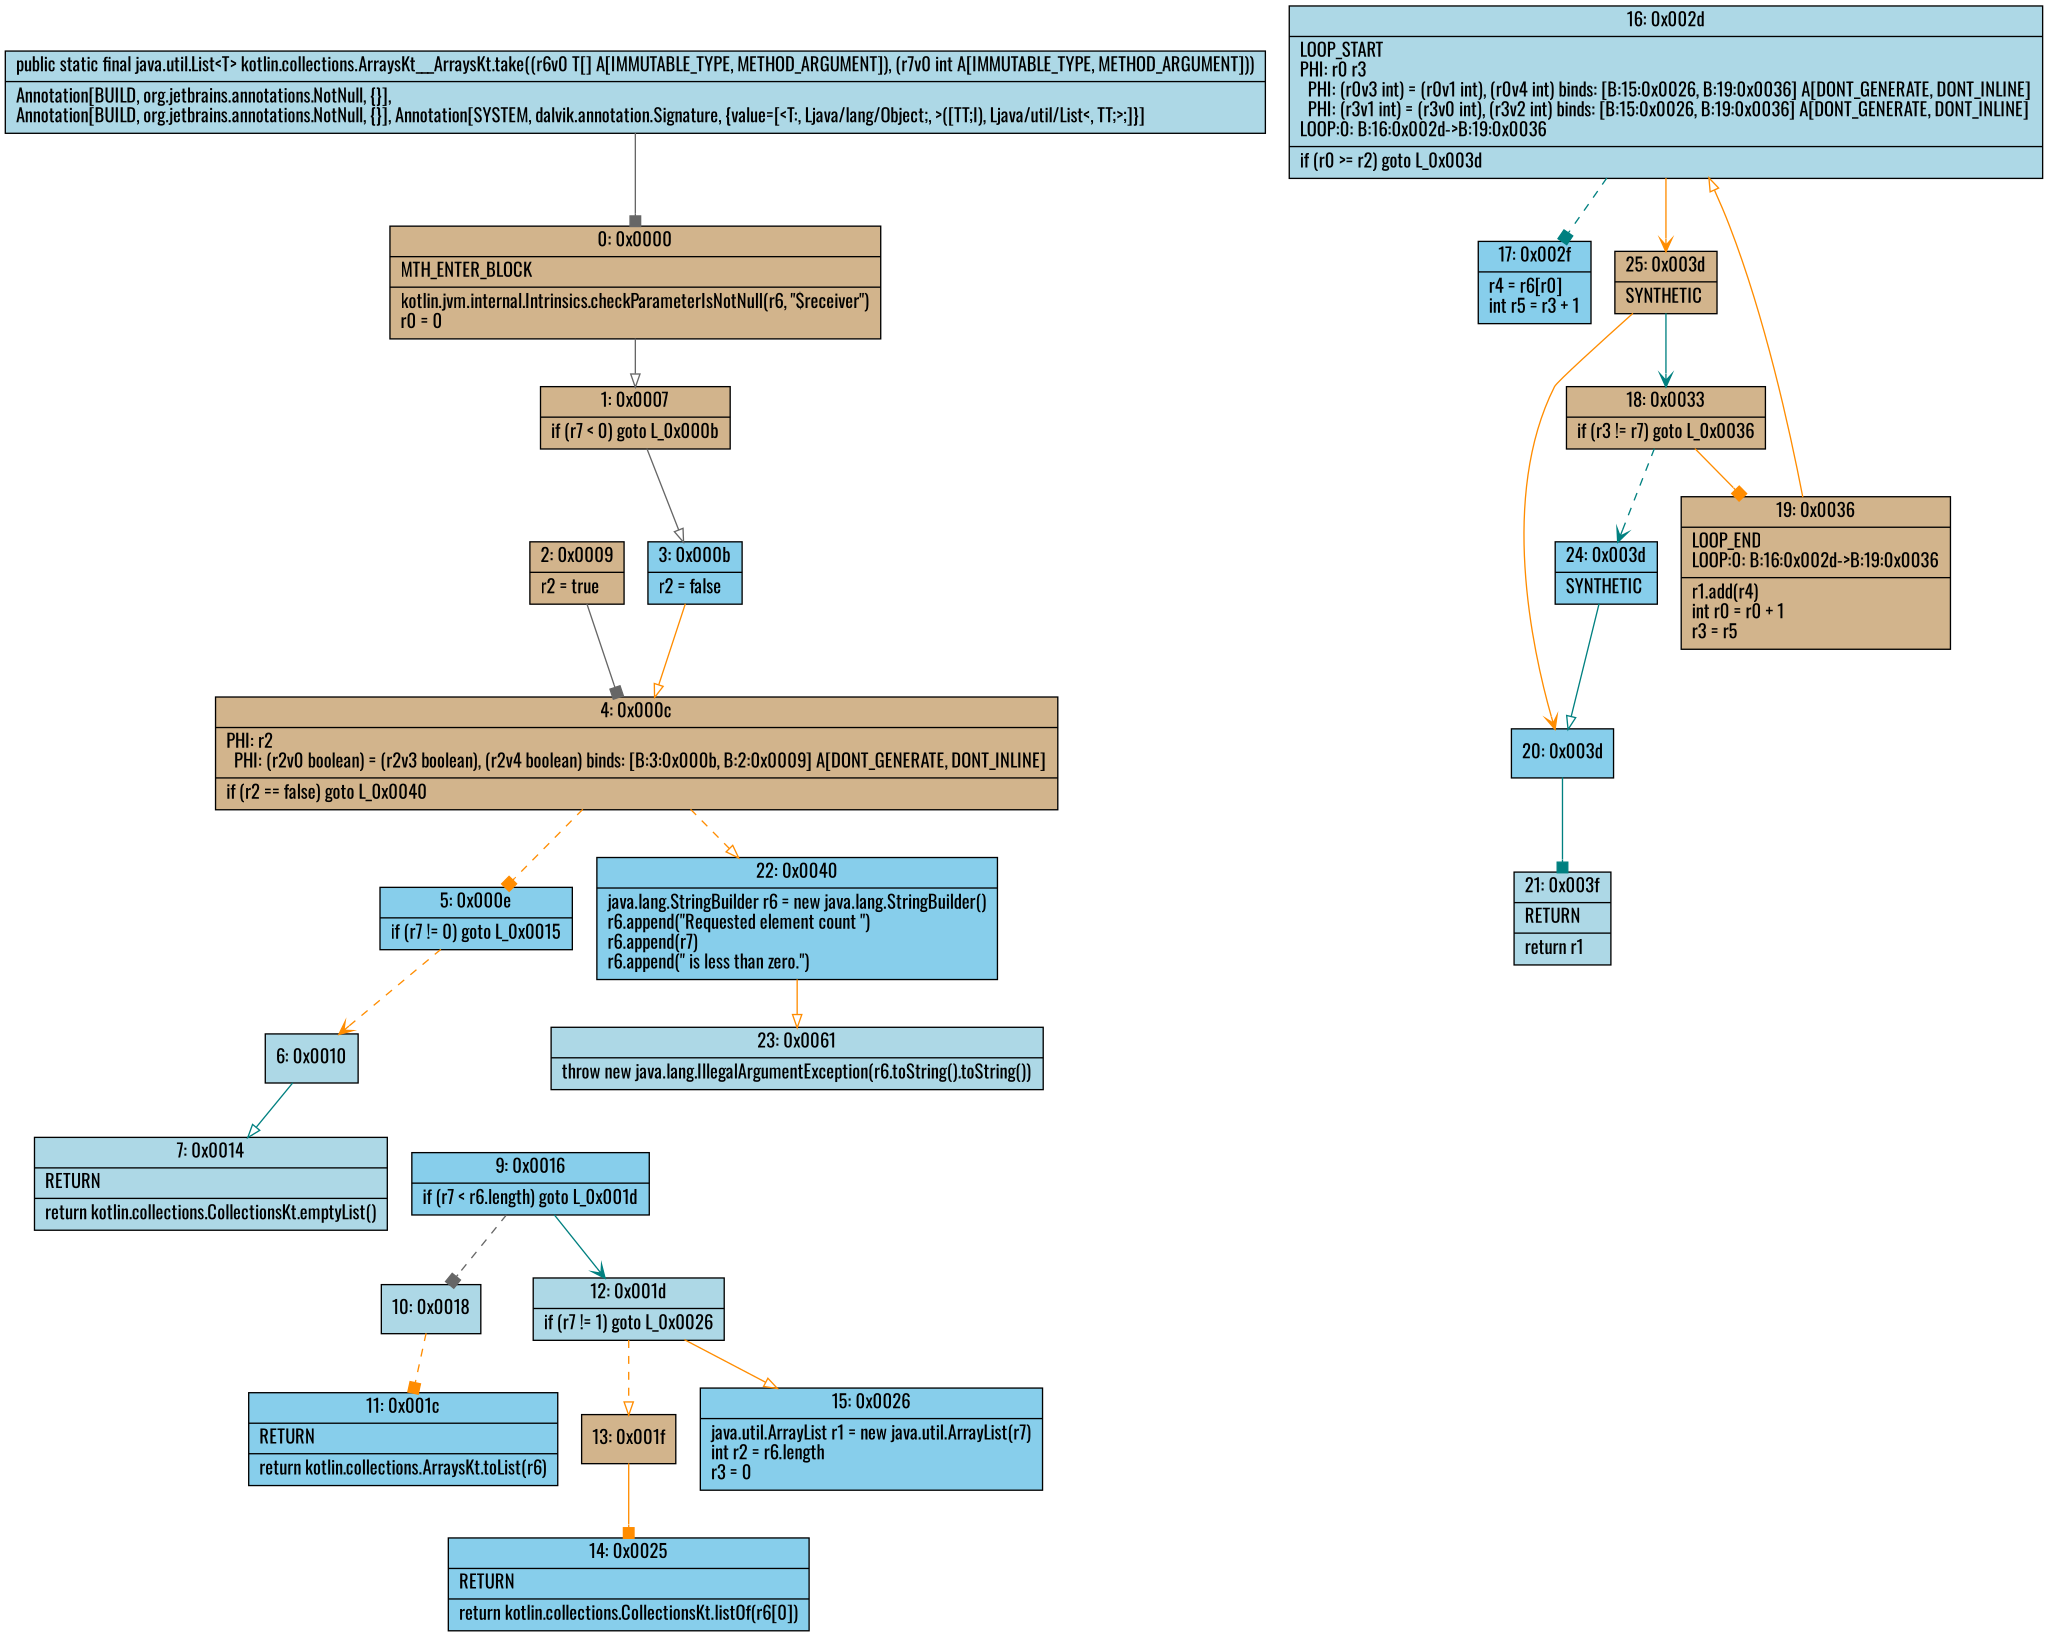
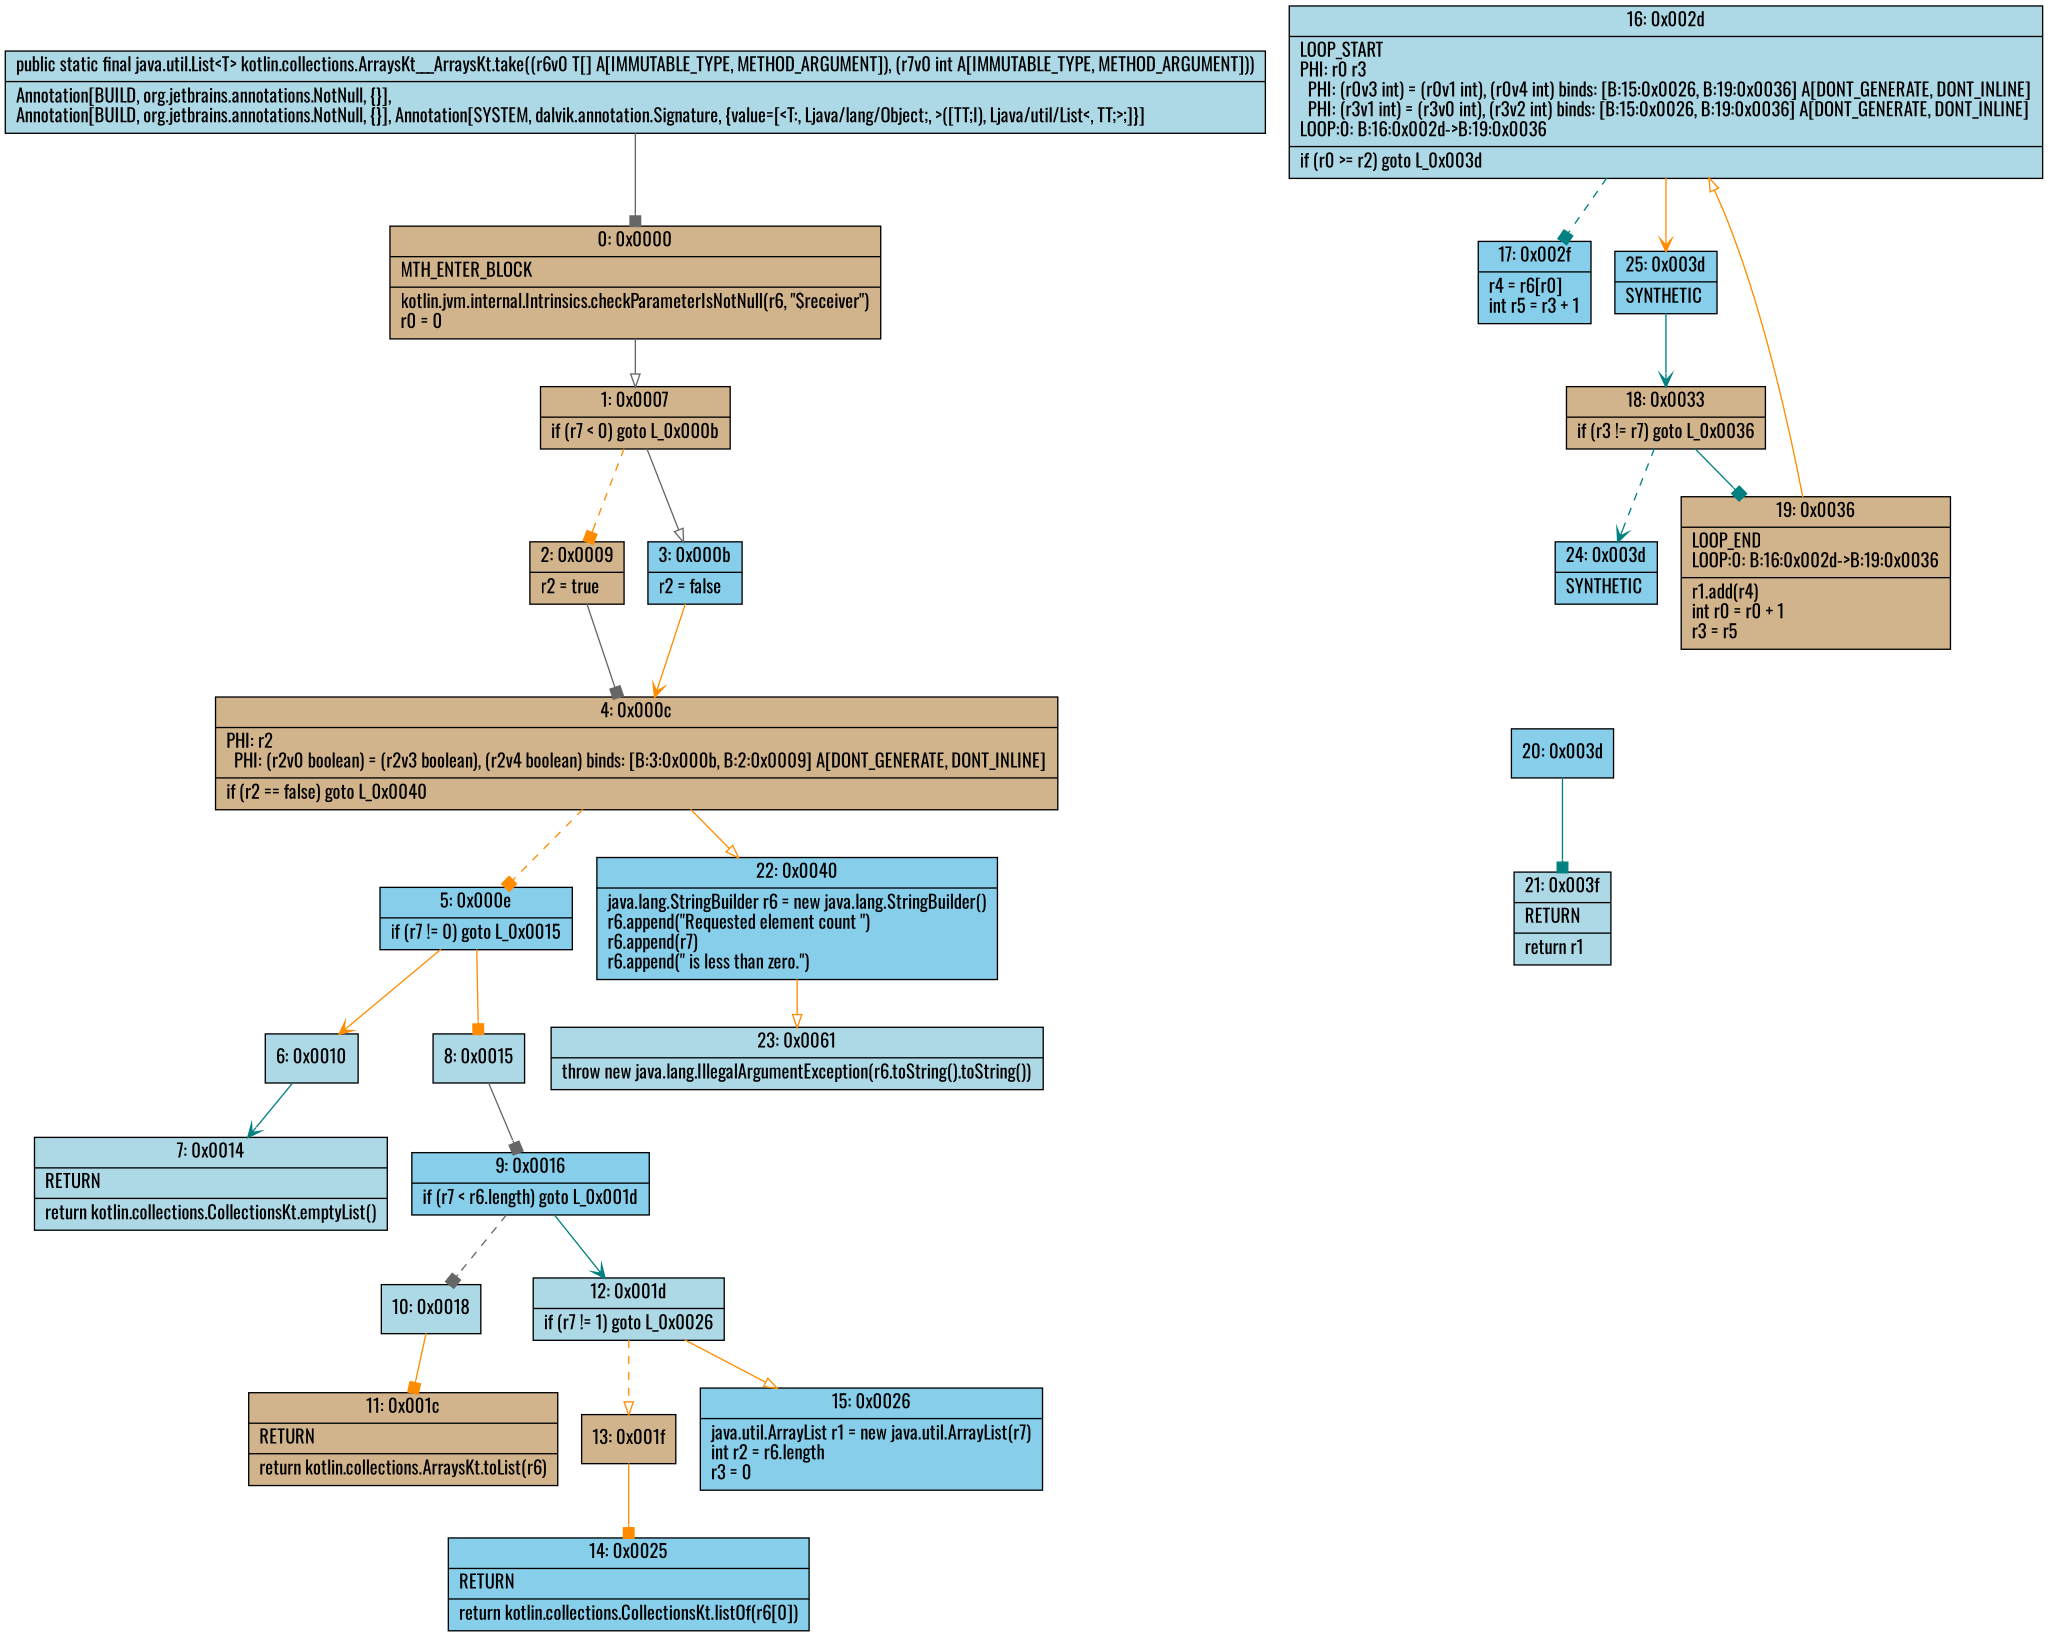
node "25: 0x003d": fillcolor tan -> skyblue
edge "18: 0x0033" -> "19: 0x0036": color darkorange -> teal
edge "1: 0x0007" -> "2: 0x0009": added
edge "25: 0x003d" -> "20: 0x003d": removed
edge "3: 0x000b" -> "4: 0x000c": arrowhead onormal -> vee
edge "24: 0x003d" -> "20: 0x003d": removed
edge "4: 0x000c" -> "22: 0x0040": style dashed -> solid
edge "5: 0x000e" -> "6: 0x0010": style dashed -> solid
node "8: 0x0015": added
edge "6: 0x0010" -> "7: 0x0014": arrowhead onormal -> vee
edge "10: 0x0018" -> "11: 0x001c": style dashed -> solid
node "11: 0x001c": fillcolor skyblue -> tan
